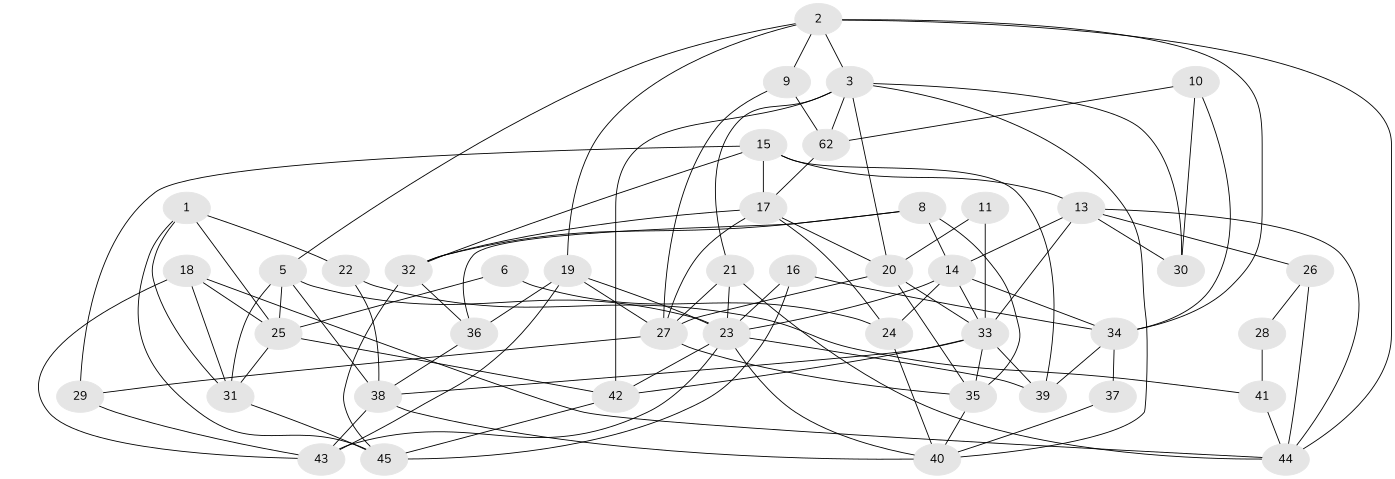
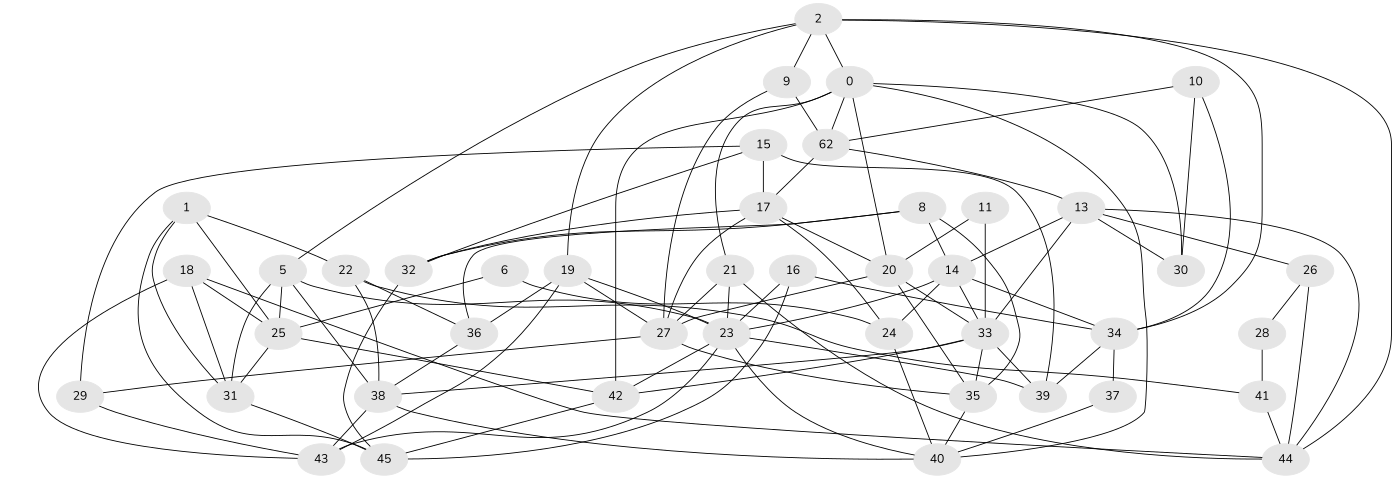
node "3": label "3" -> "0"
edge "15" -- "13": now "62" -- "13"
edge "32" -- "36": now "22" -- "36"
